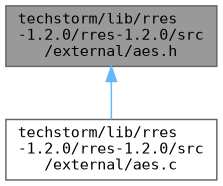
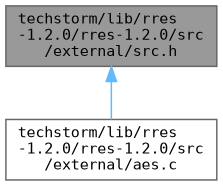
node "techstorm/lib/rres -1.2.0/rres-1.2.0/src /external/aes.h": label "techstorm/lib/rres -1.2.0/rres-1.2.0/src /external/aes.h" -> "techstorm/lib/rres -1.2.0/rres-1.2.0/src /external/src.h"
